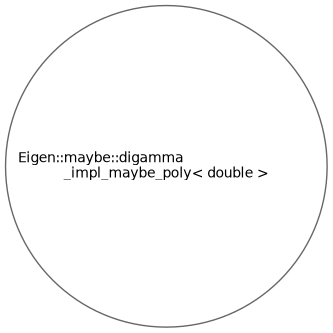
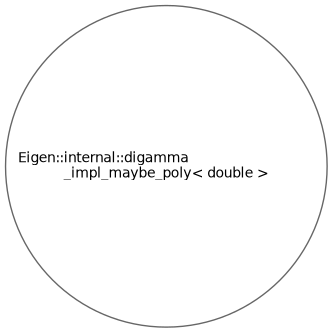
node "Eigen::maybe::digamma _impl_maybe_poly< double >": label "Eigen::maybe::digamma _impl_maybe_poly< double >" -> "Eigen::internal::digamma _impl_maybe_poly< double >"
